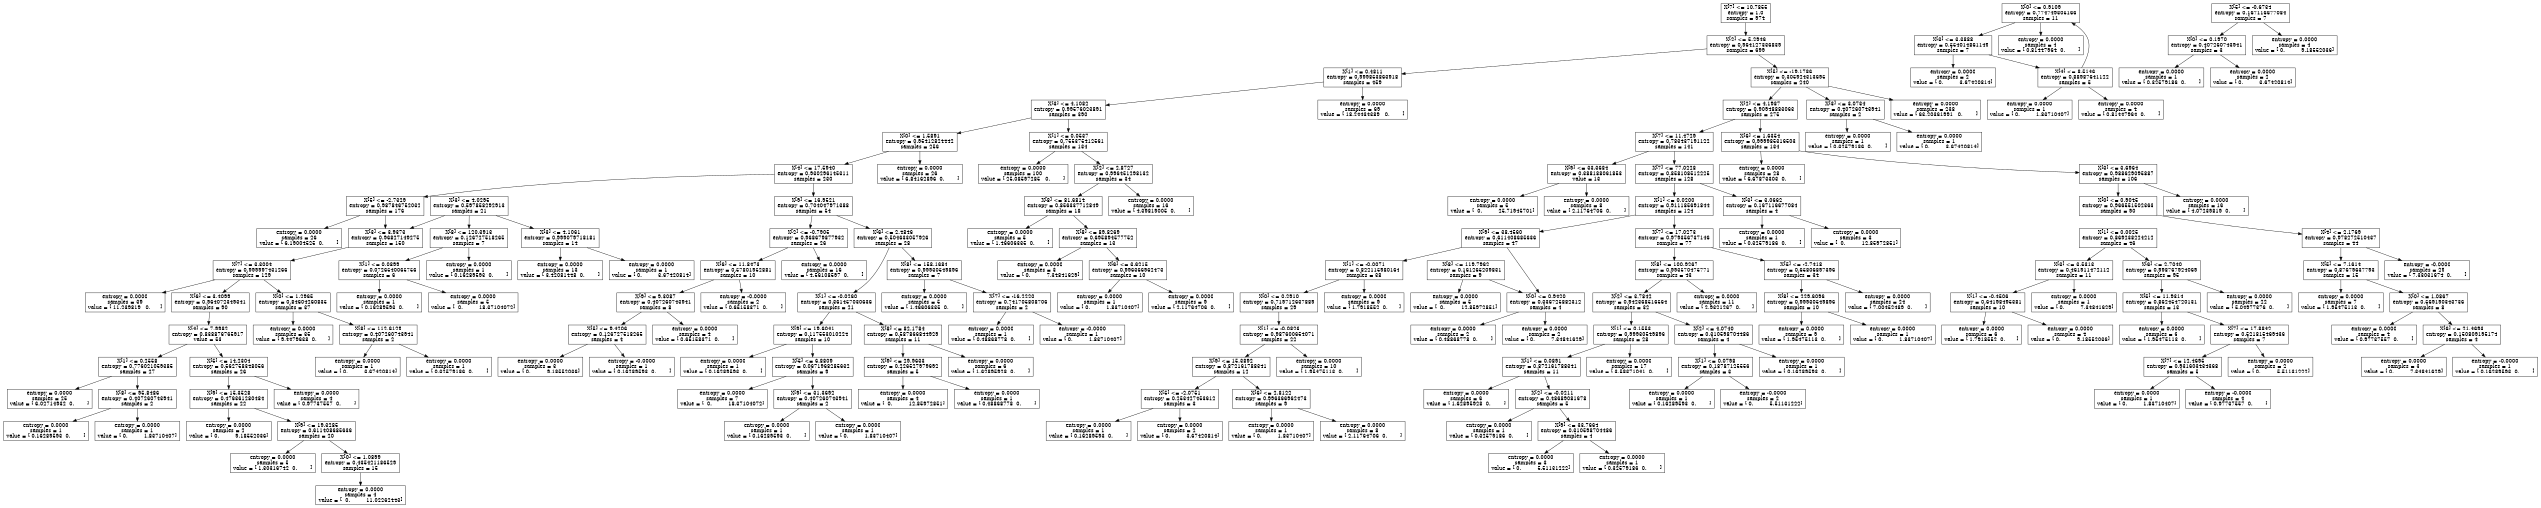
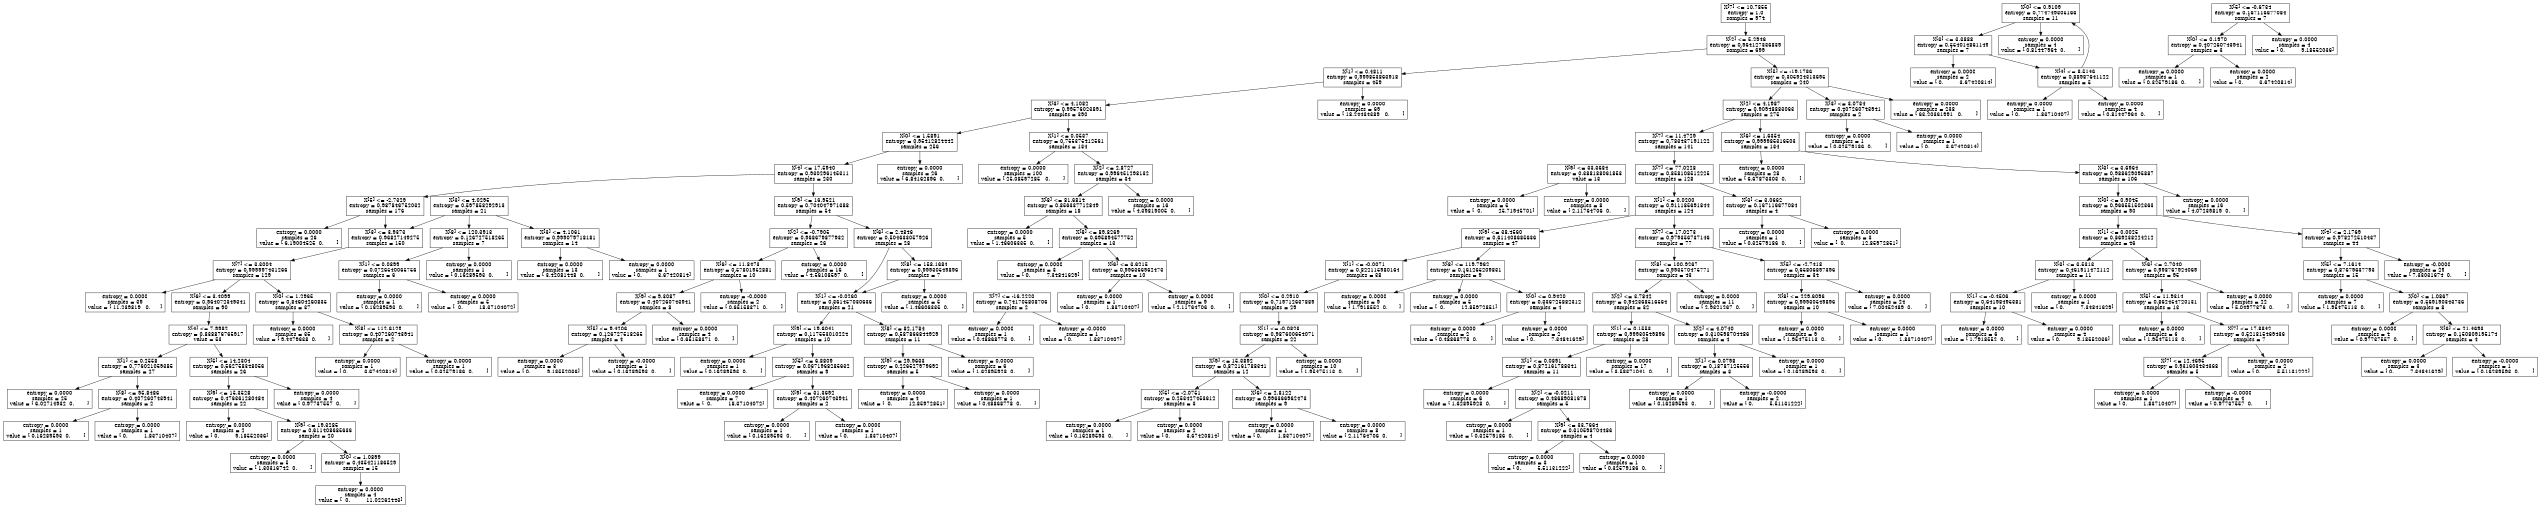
edge "X[7] <= 11.4729 entropy = 0.783437191122 samples = 141" -> "X[9] <= 33.3684 entropy = 0.388188061853 value = 13": removed
edge "X[0] <= 0.9045 entropy = 0.966551502363 samples = 90" -> "X[1] <= 0.0025 entropy = 0.869238224212 samples = 46": added
edge "X[9] <= 38.4560 entropy = 0.611408685636 samples = 47" -> "X[0] <= 0.9420 entropy = 0.336725882312 samples = 4": now "X[9] <= 38.4560 entropy = 0.611408685636 samples = 47" -> "X[8] <= 119.7962 entropy = 0.161265209831 samples = 9"
edge "X[1] <= -0.0071 entropy = 0.822115980164 samples = 38" -> "entropy = 0.0000 samples = 9 value = [ 1.7918552  0.       ]": now "X[8] <= 119.7962 entropy = 0.161265209831 samples = 9" -> "entropy = 0.0000 samples = 9 value = [ 1.7918552  0.       ]"
edge "X[8] <= 158.1684 entropy = 0.99930549896 samples = 7" -> "X[7] <= -16.2220 entropy = 0.741705808706 samples = 2": now "X[8] <= 158.1684 entropy = 0.99930549896 samples = 7" -> "X[1] <= -0.0260 entropy = 0.361457030636 samples = 21"
edge "X[1] <= 0.0891 entropy = 0.872161788341 samples = 11" -> "X[2] <= -0.0211 entropy = 0.48689081678 samples = 5": removed
